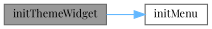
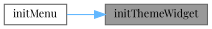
edge "initThemeWidget" -> "initMenu": reversed
